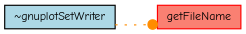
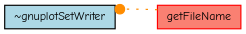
edge "~gnuplotSetWriter" -> "getFileName": reversed
